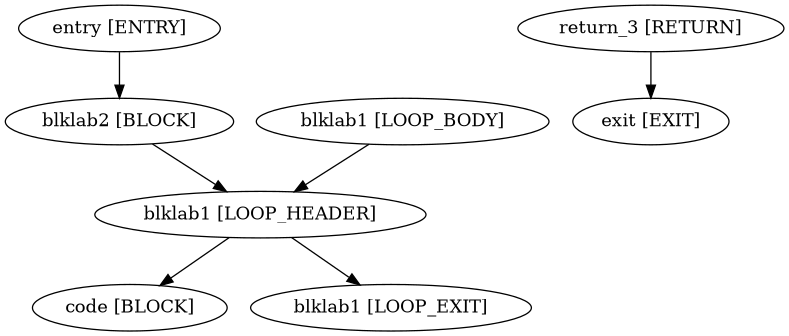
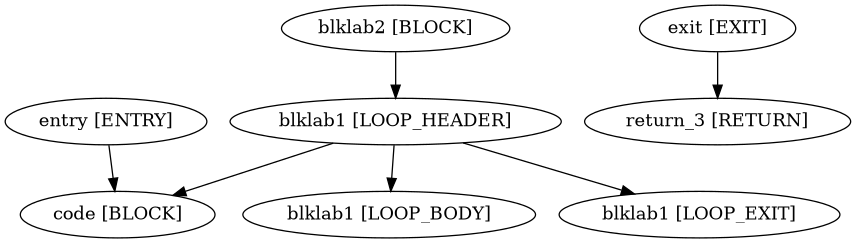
edge "entry [ENTRY]" -> "blklab2 [BLOCK]": now "entry [ENTRY]" -> "code [BLOCK]"
edge "return_3 [RETURN]" -> "exit [EXIT]": reversed
edge "blklab1 [LOOP_BODY]" -> "blklab1 [LOOP_HEADER]": reversed
